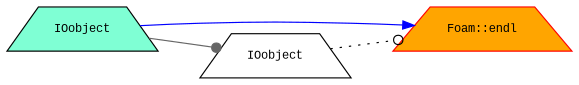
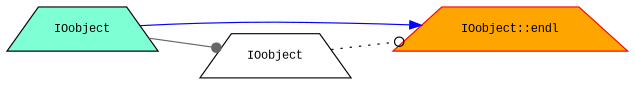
node "Foam::endl": label "Foam::endl" -> "IOobject::endl"
